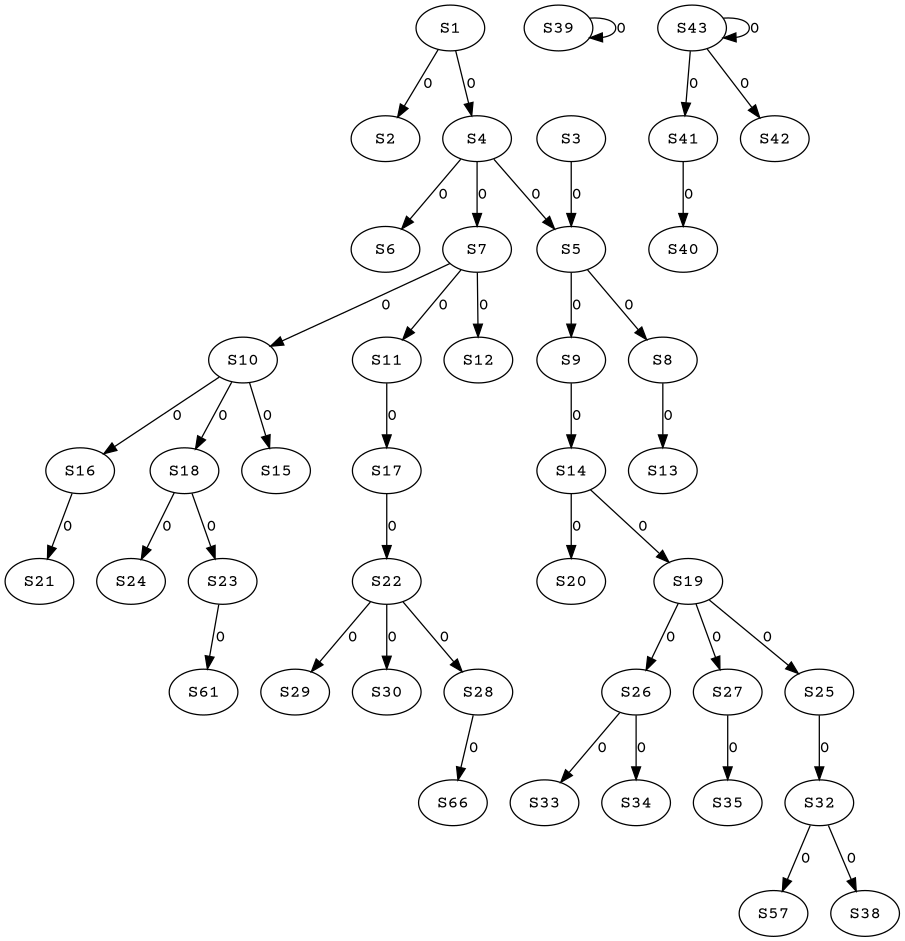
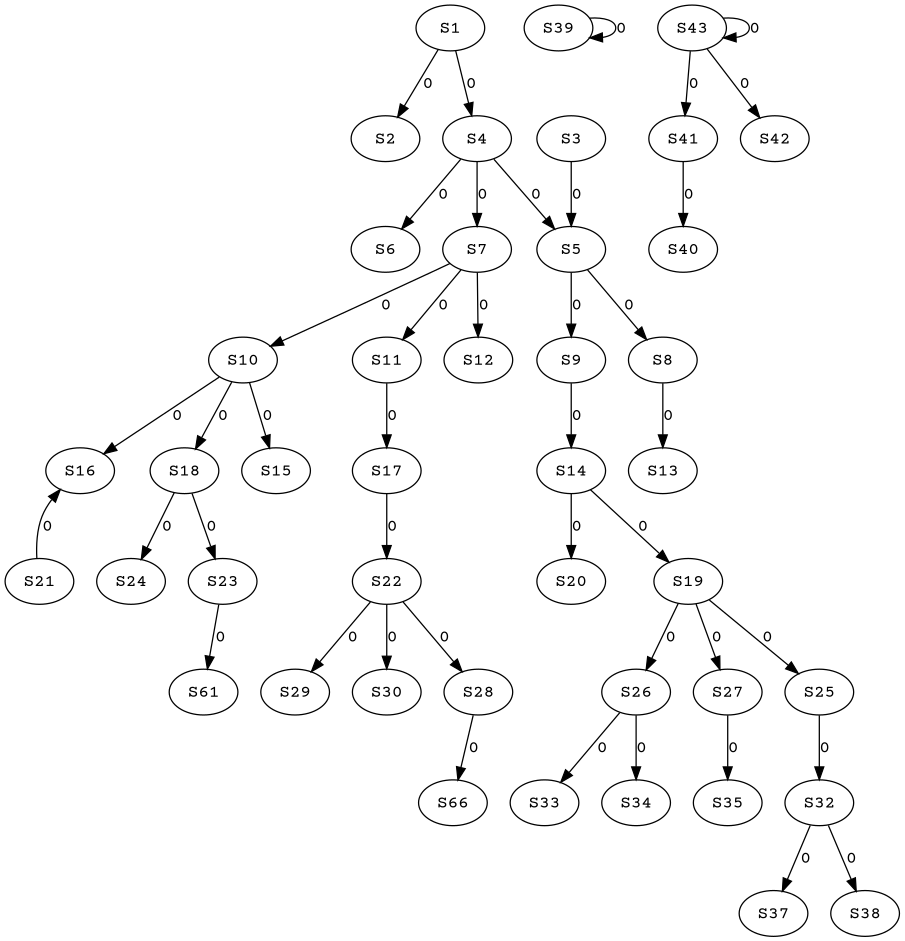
edge "S16" -> "S21": reversed
node "S57": label "S57" -> "S37"
